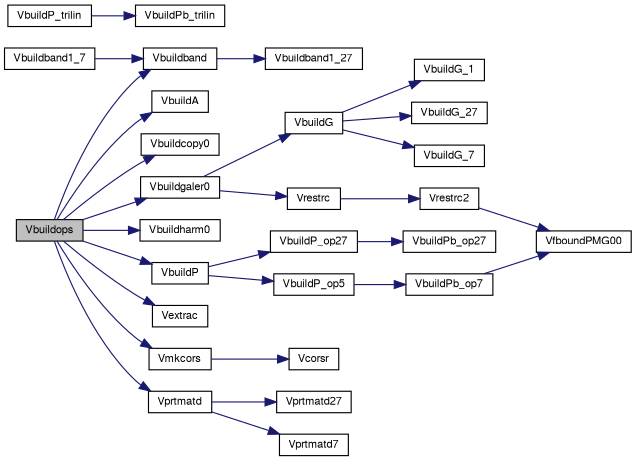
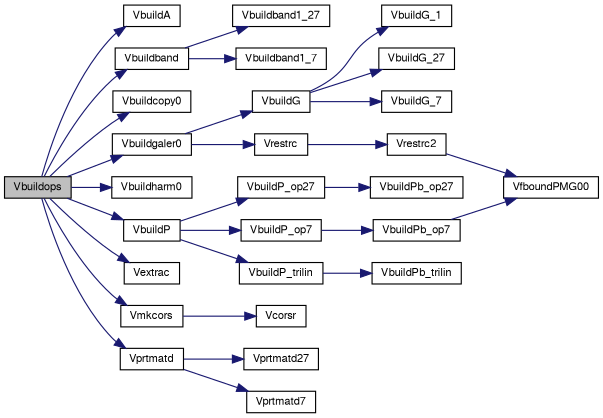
edge "Vbuildband1_7" -> "Vbuildband": reversed
edge "VbuildP" -> "VbuildP_trilin": added
node "VbuildP_op5": label "VbuildP_op5" -> "VbuildP_op7"
